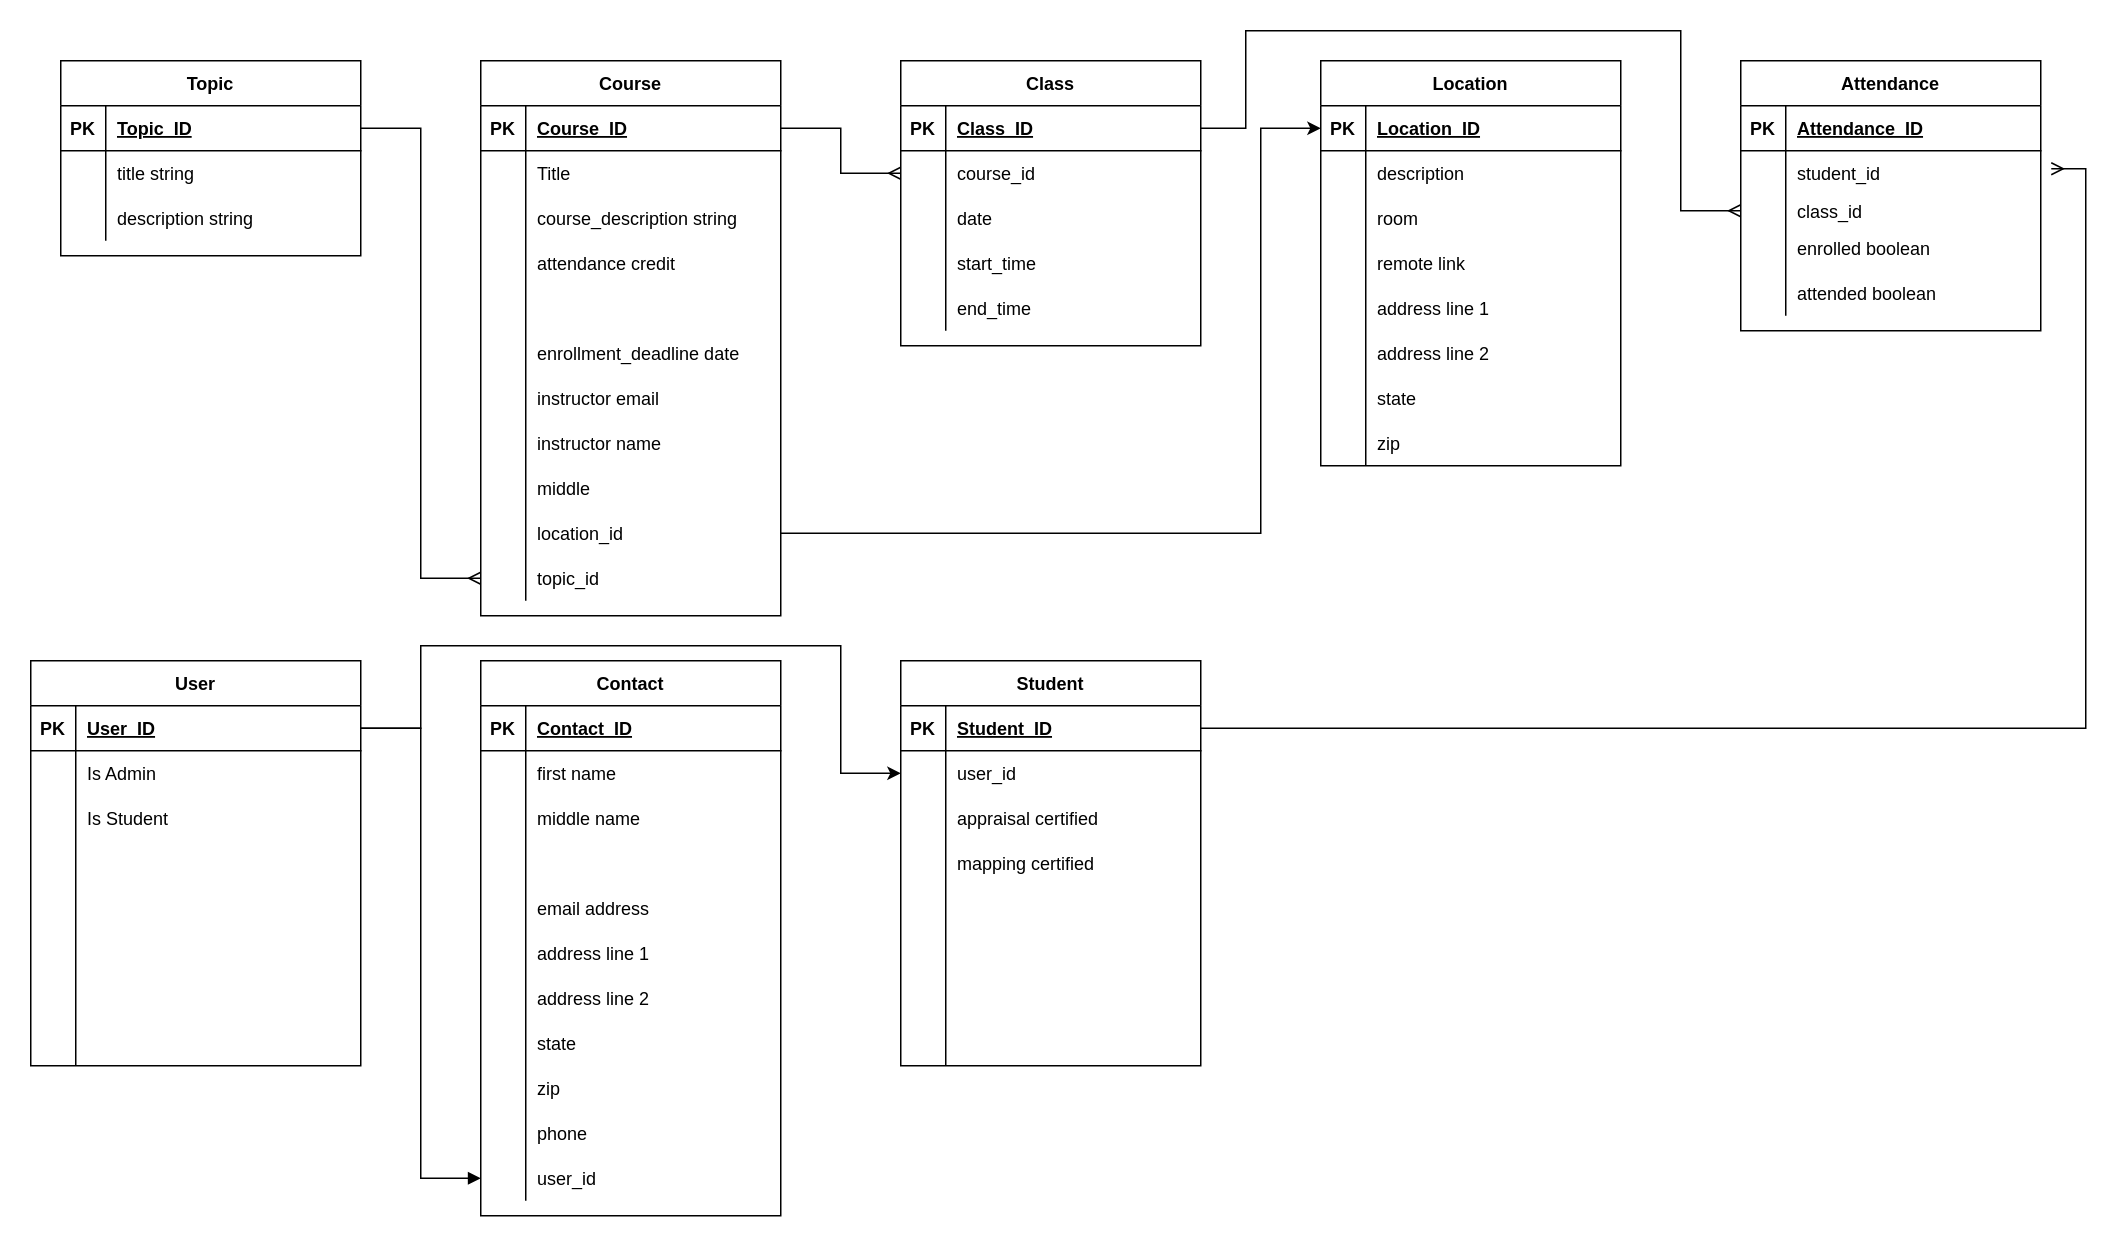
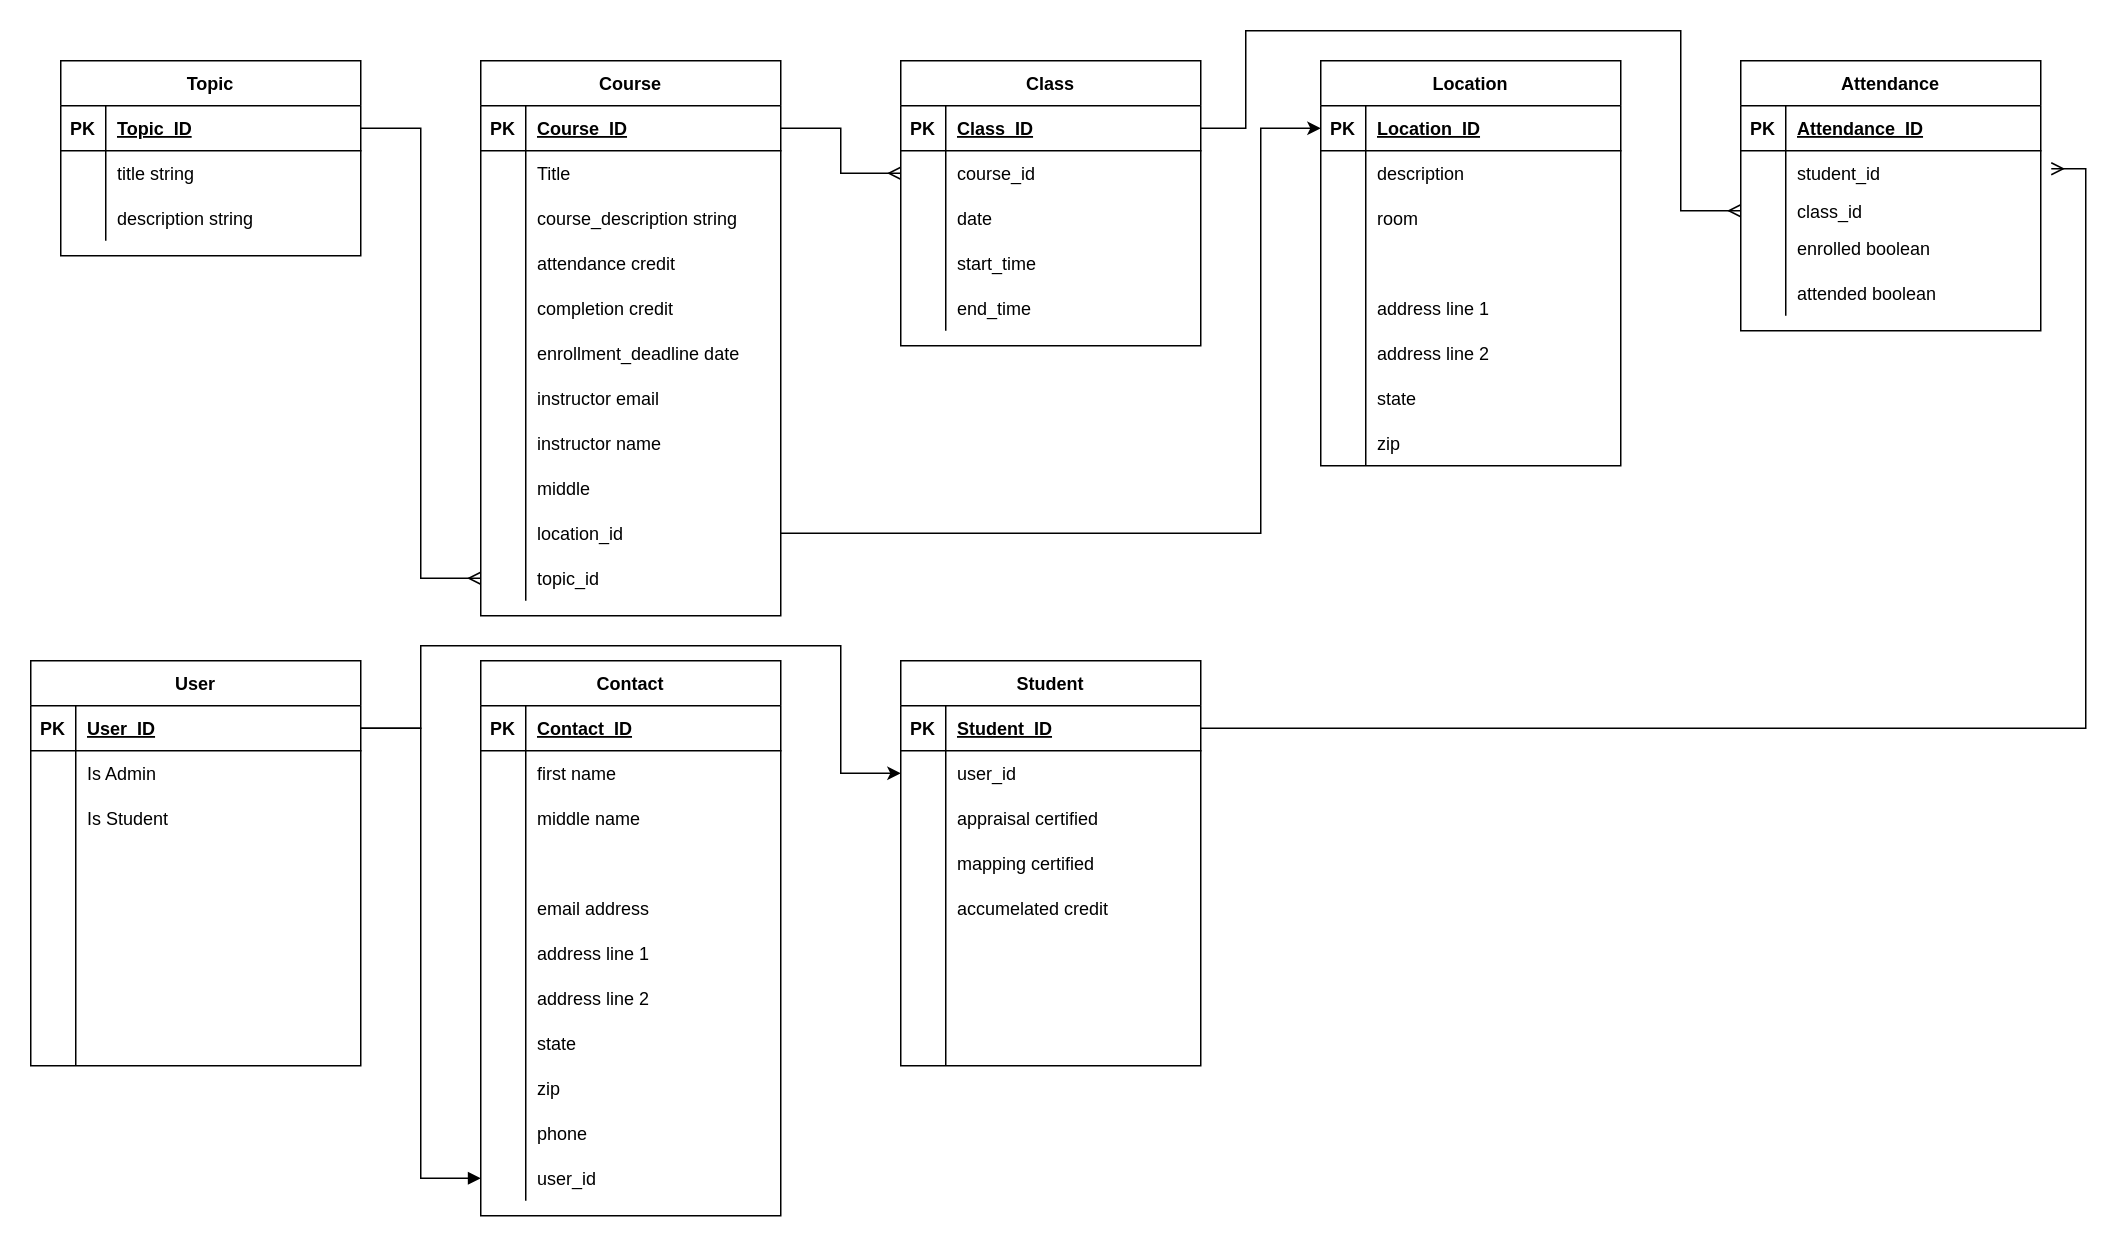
node "remote link": removed
node "completion credit": added
node "accumelated credit": added
